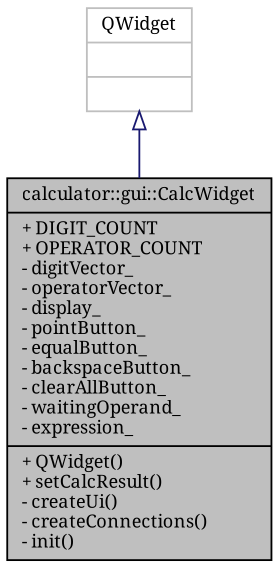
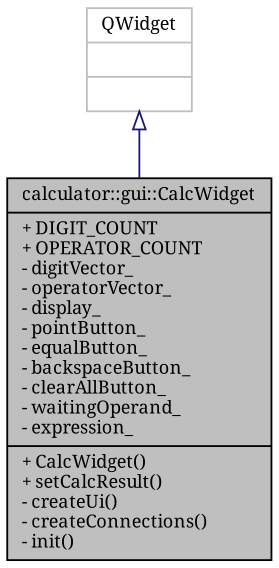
node "calculator::gui::CalcWidget": text "+ QWidget()" -> "+ CalcWidget()"
